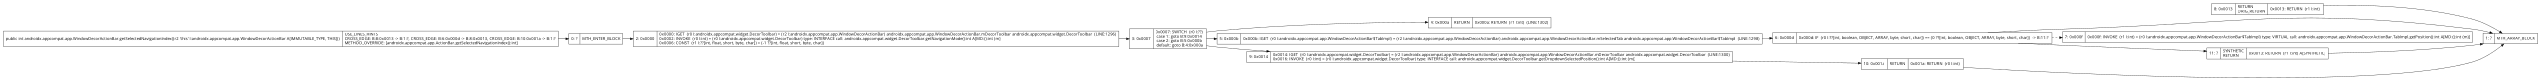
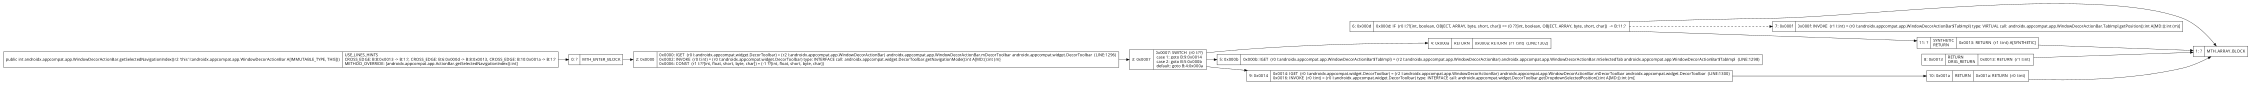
edge "5: 0x000b" -> "6: 0x000d": removed
